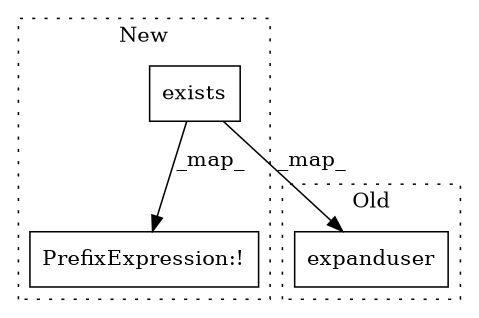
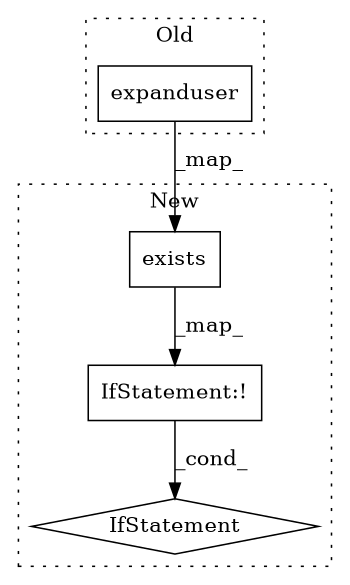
edge "exists" -> "expanduser": reversed
node "PrefixExpression:!": label "PrefixExpression:!" -> "IfStatement:!"
node "IfStatement": added
